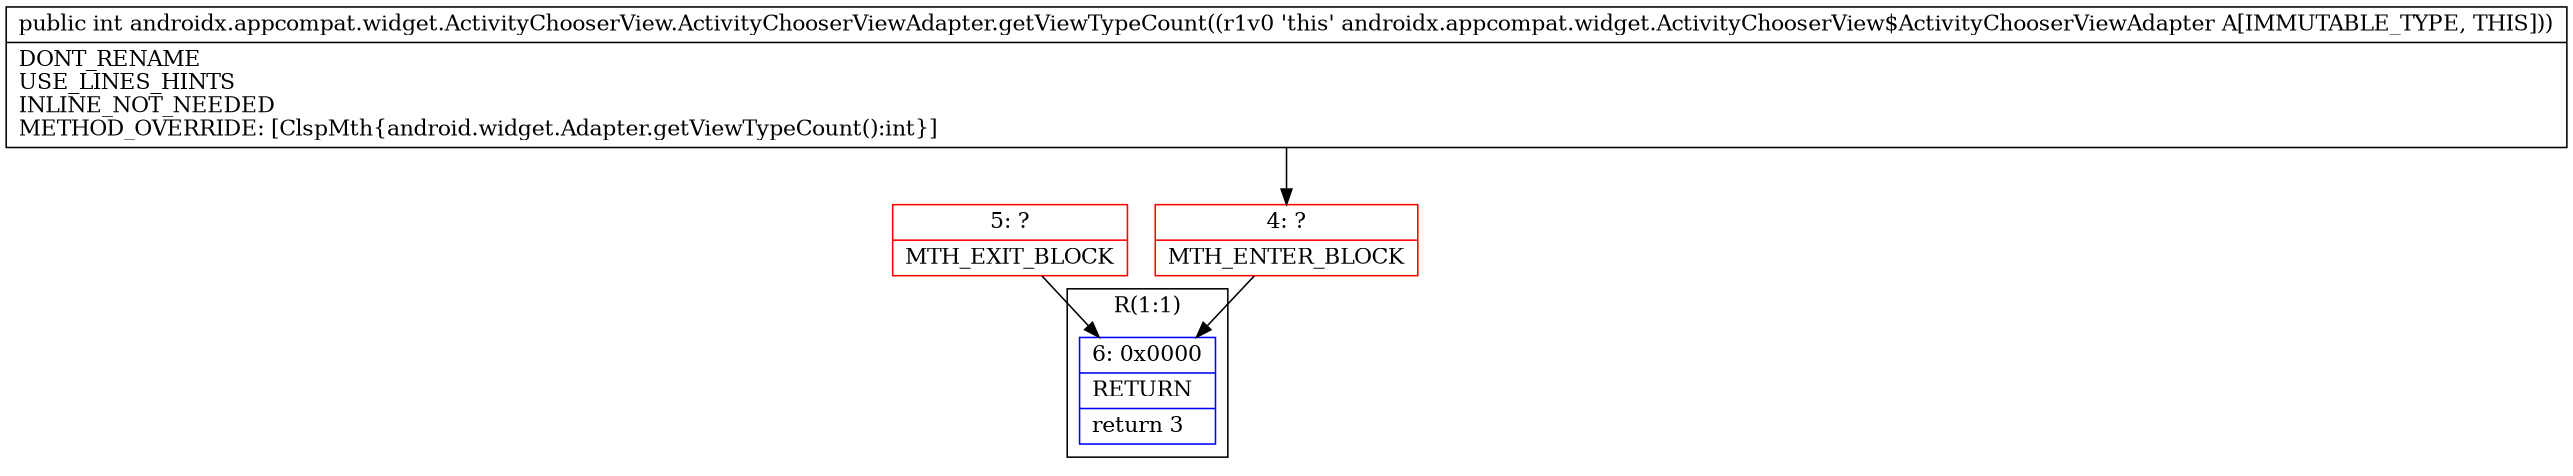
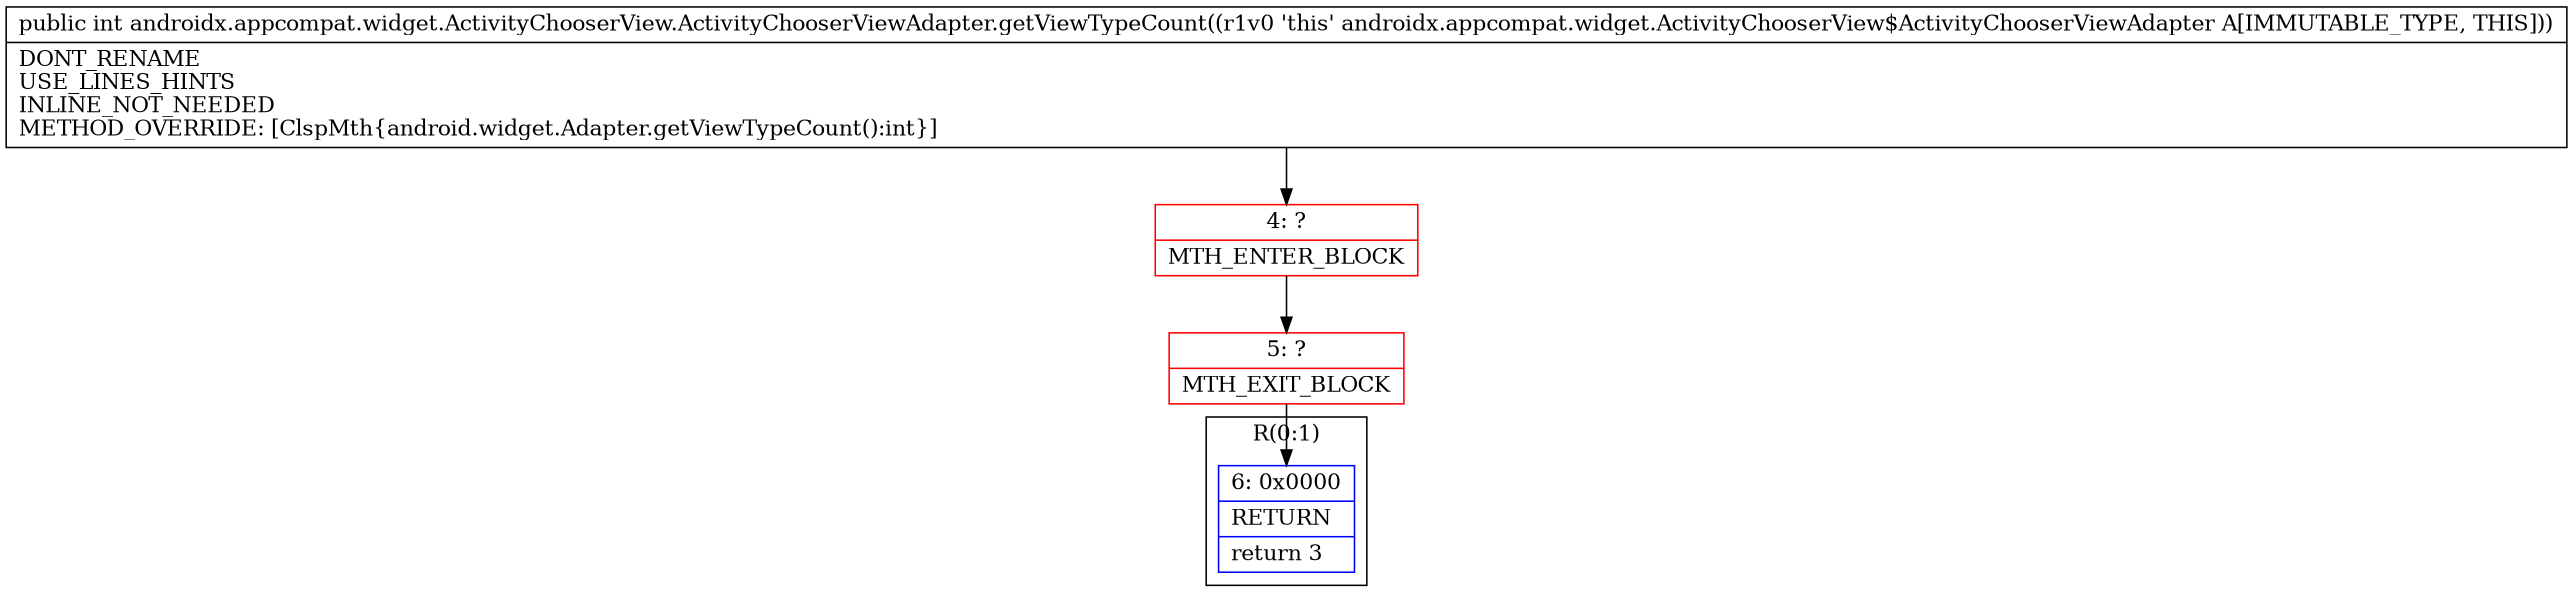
edge "4: ?" -> "6: 0x0000": now "4: ?" -> "5: ?"
cluster "R(1:1)": label "R(1:1)" -> "R(0:1)"
